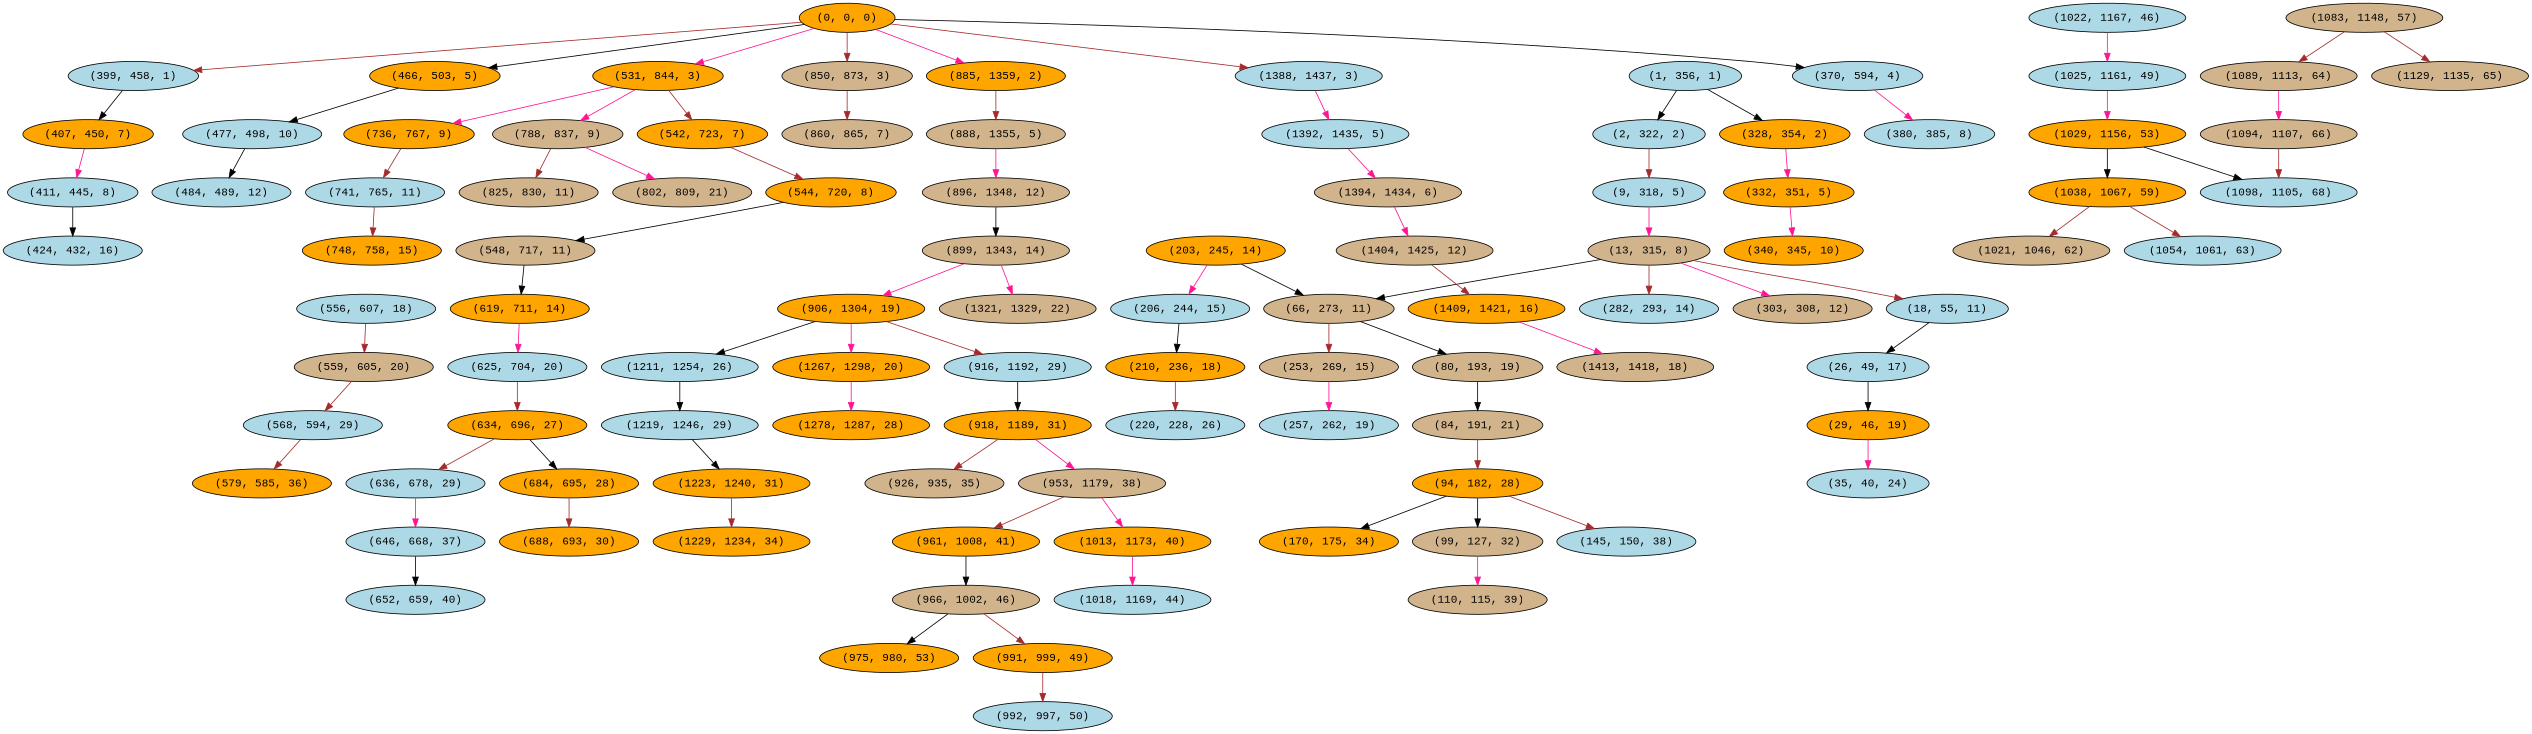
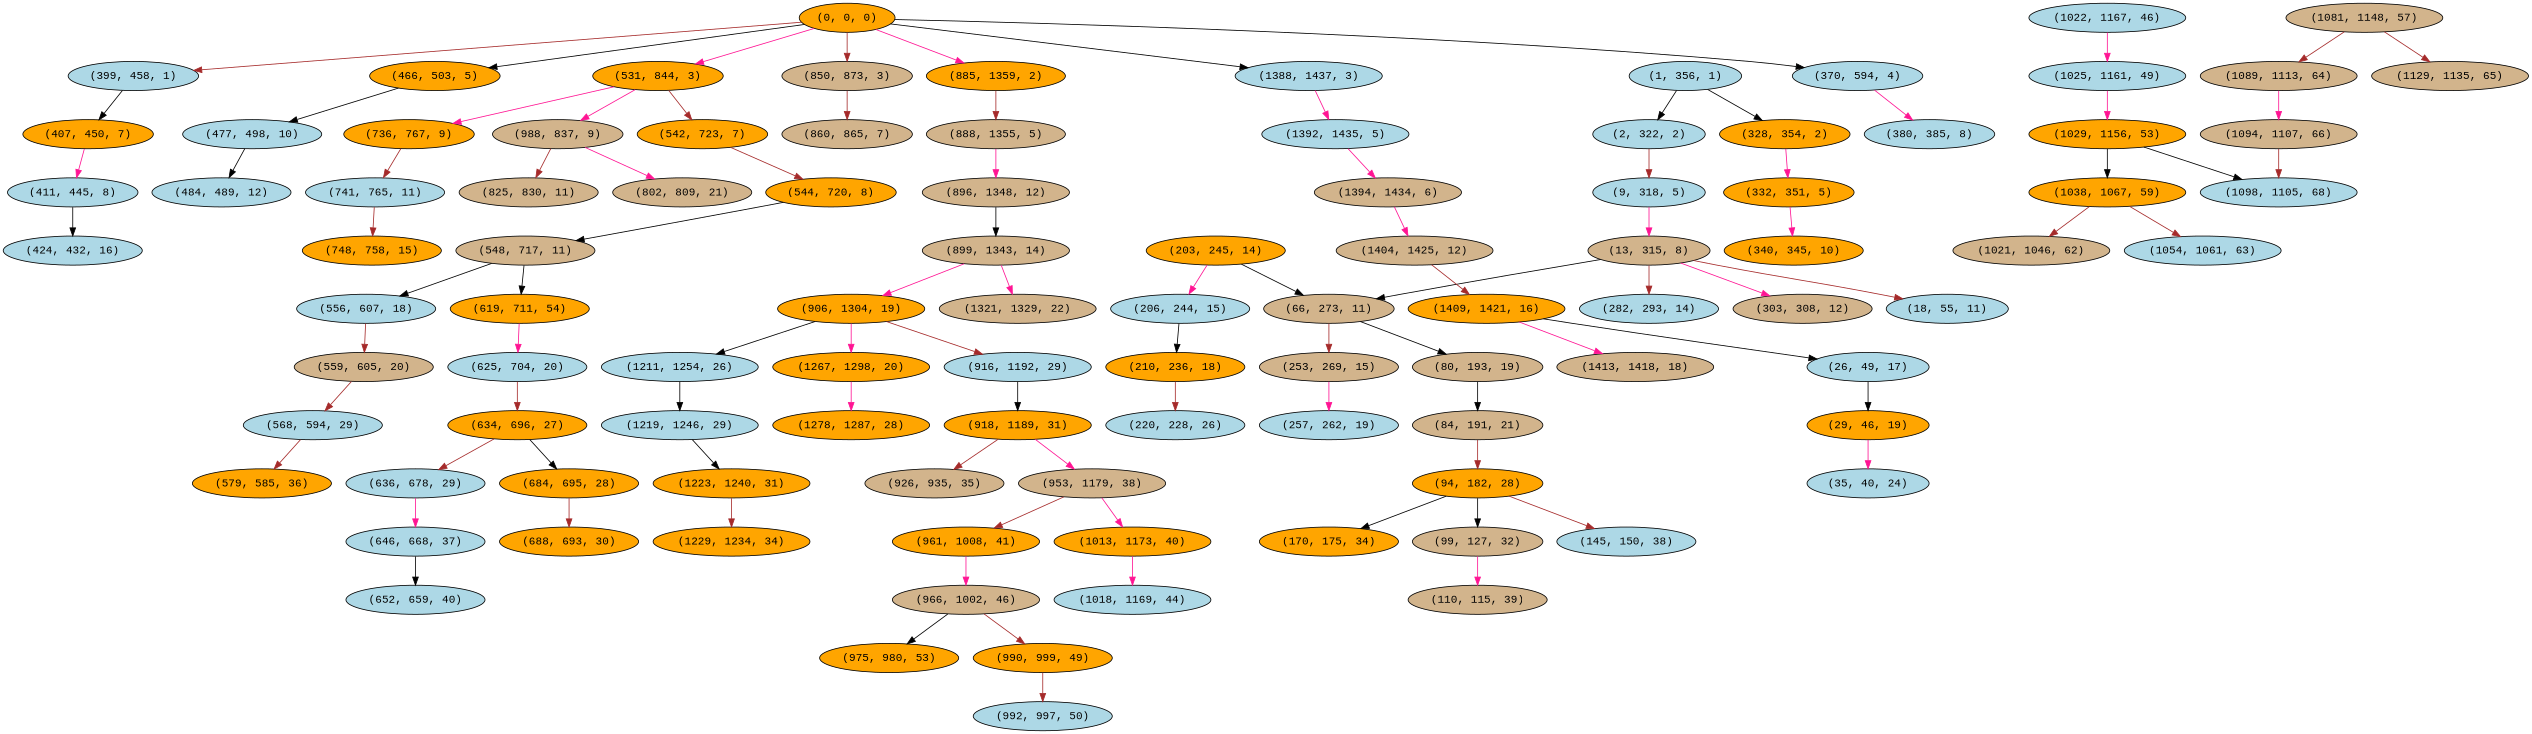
node "(1083, 1148, 57)": label "(1083, 1148, 57)" -> "(1081, 1148, 57)"
edge "(0, 0, 0)" -> "(1388, 1437, 3)": color brown -> black
node "(788, 837, 9)": label "(788, 837, 9)" -> "(988, 837, 9)"
edge "(548, 717, 11)" -> "(556, 607, 18)": added
node "(619, 711, 14)": label "(619, 711, 14)" -> "(619, 711, 54)"
edge "(18, 55, 11)" -> "(26, 49, 17)": now "(1409, 1421, 16)" -> "(26, 49, 17)"
edge "(961, 1008, 41)" -> "(966, 1002, 46)": color black -> deeppink
node "(991, 999, 49)": label "(991, 999, 49)" -> "(990, 999, 49)"
